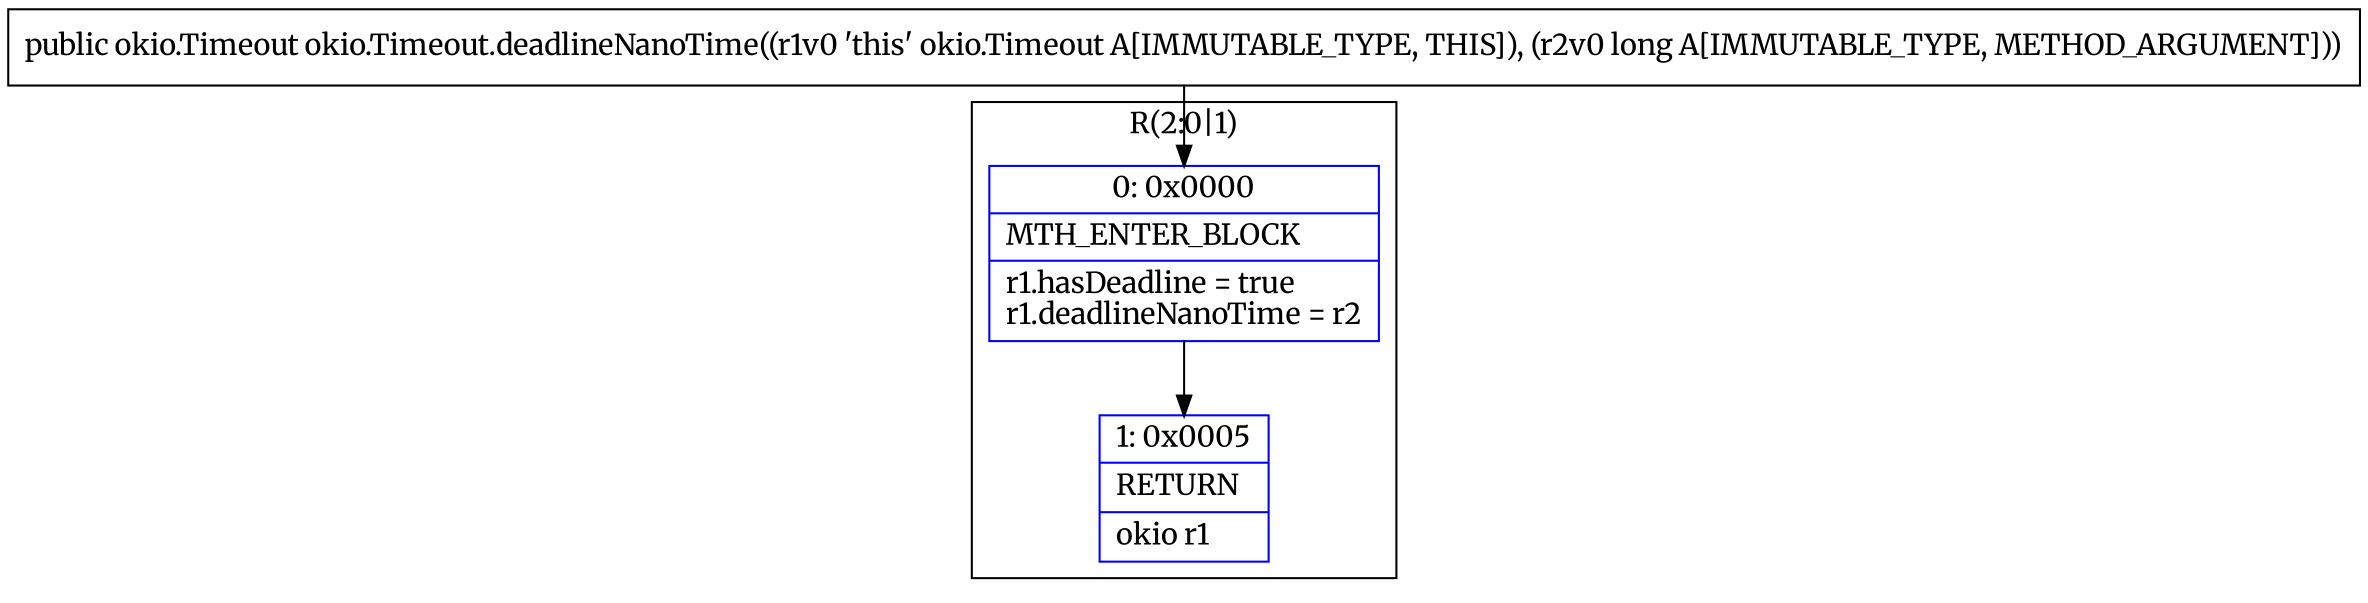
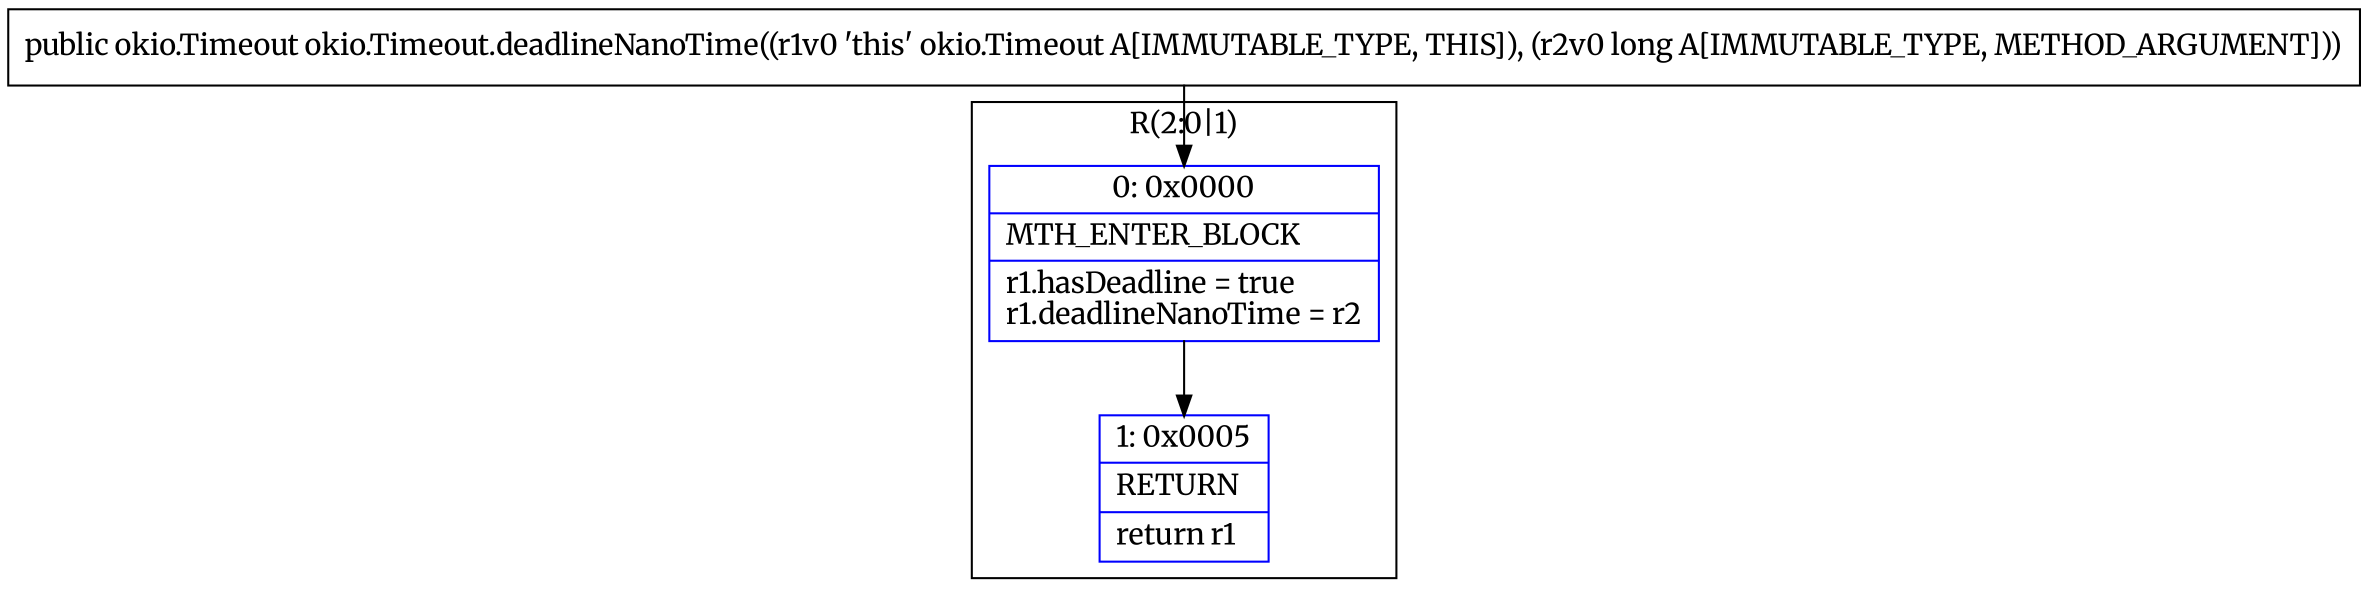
node "1: 0x0005": text "okio r1" -> "return r1"
